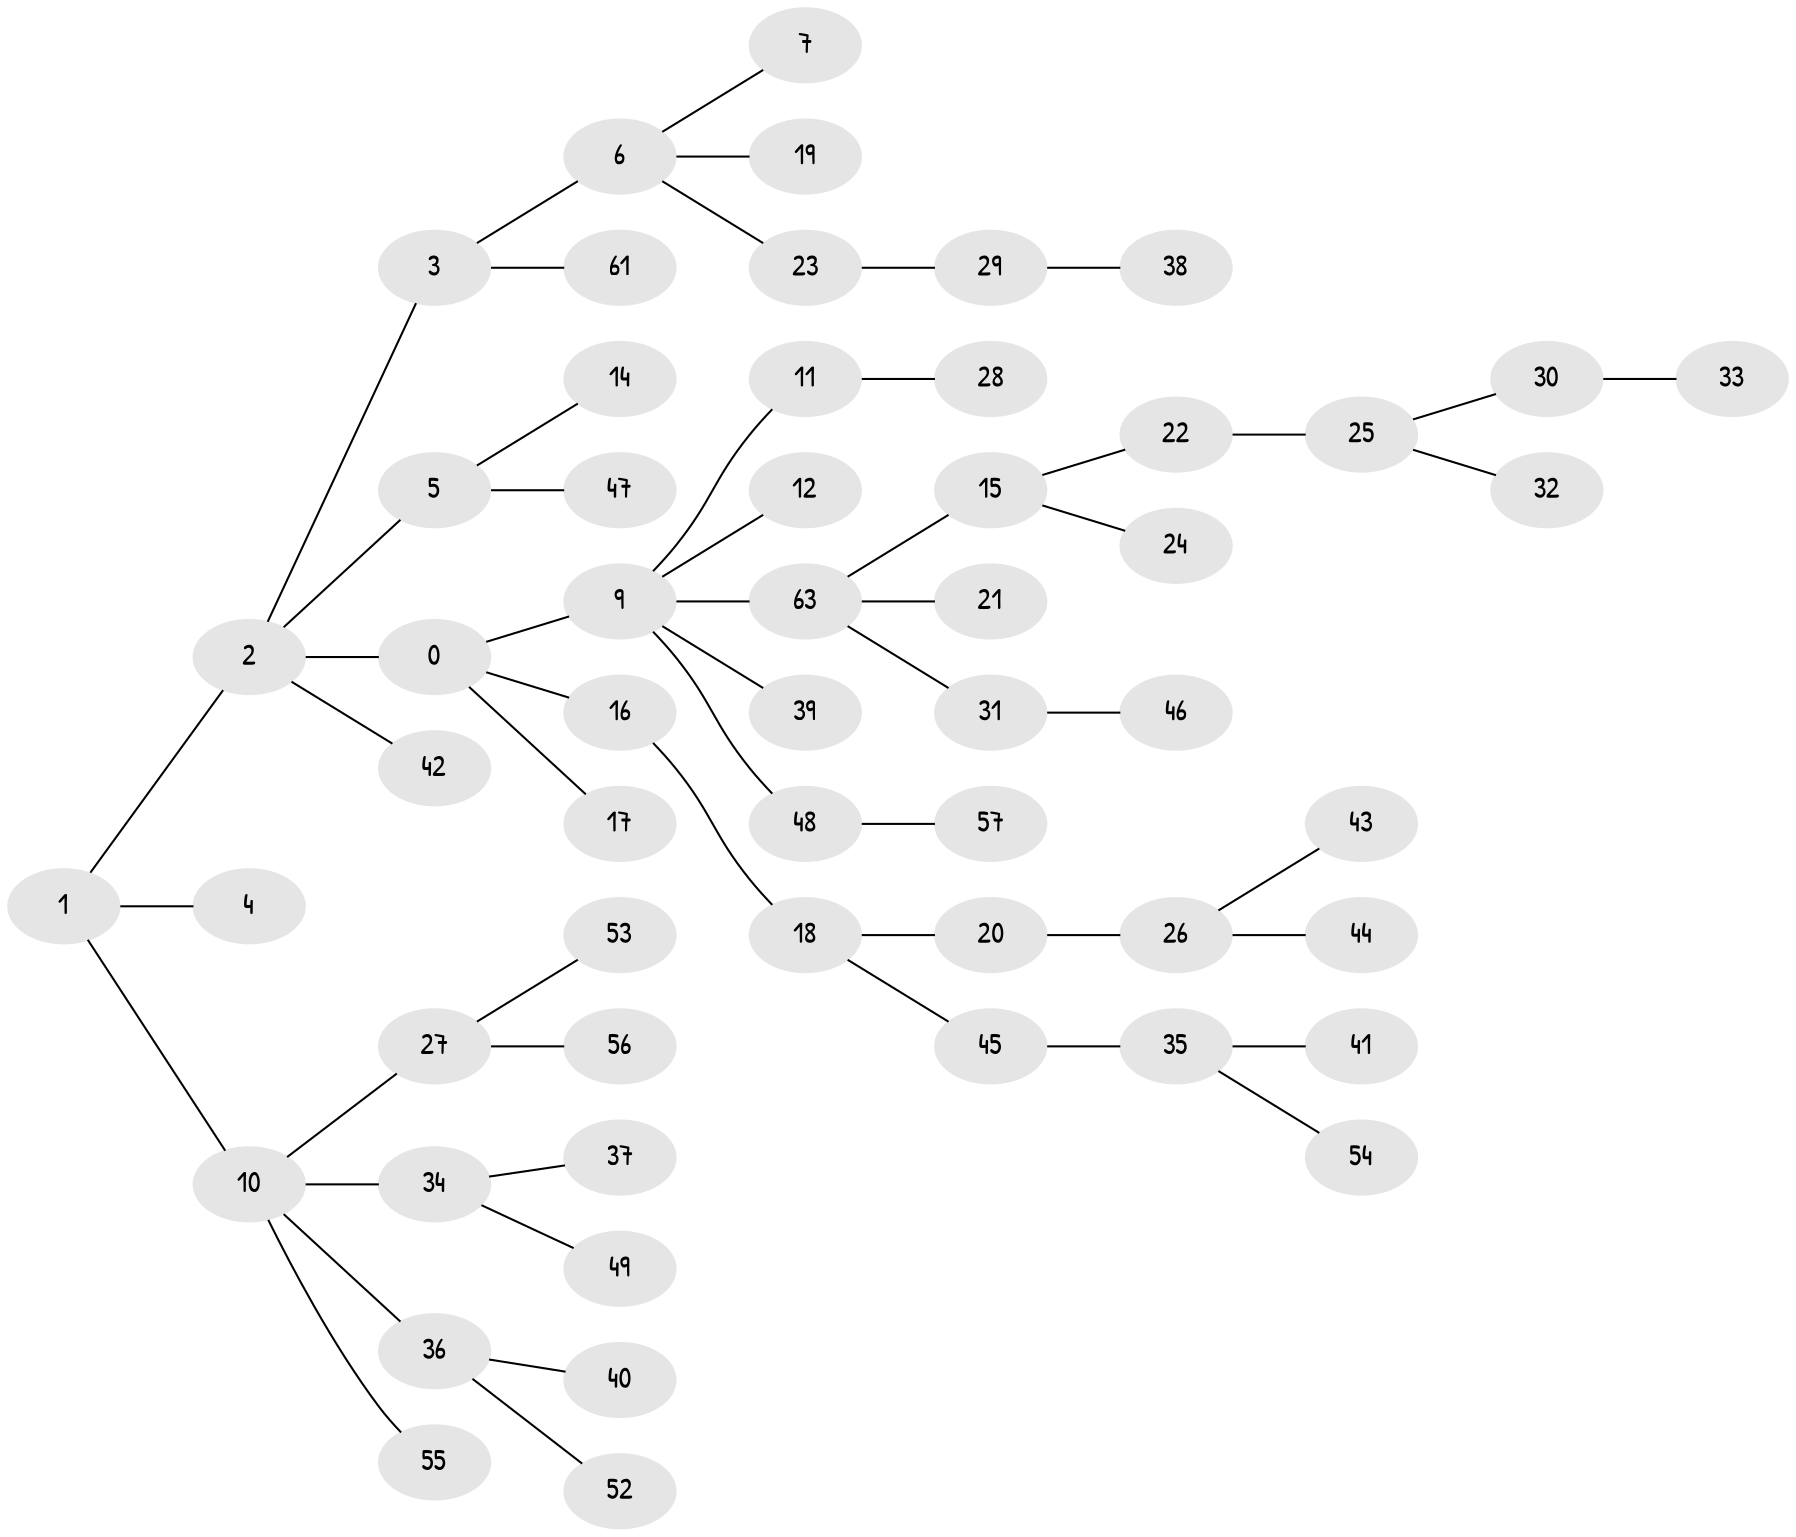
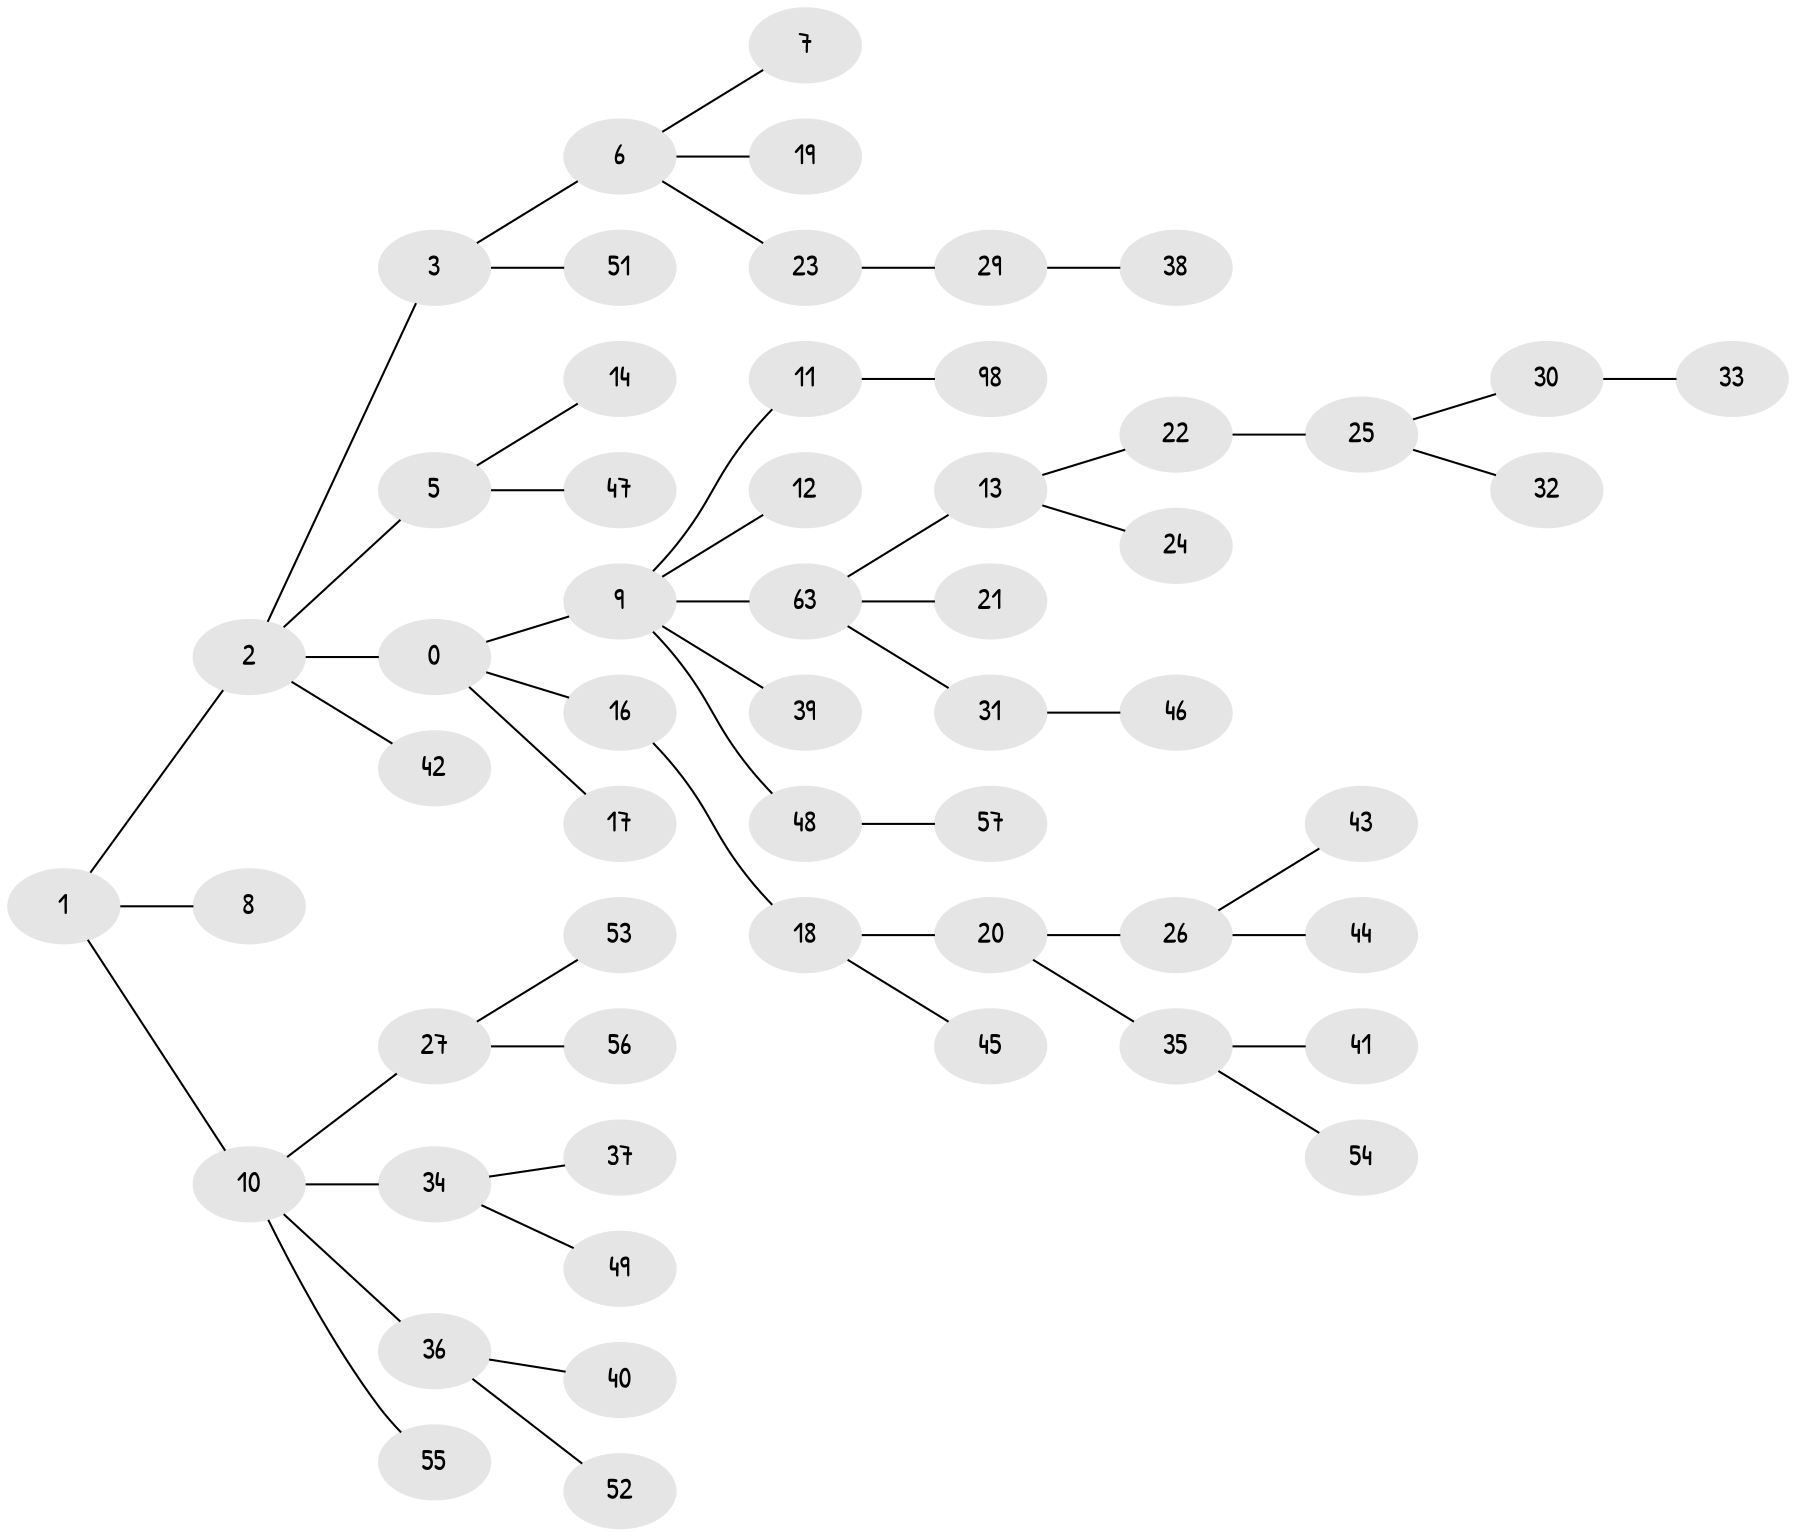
node "61": label "61" -> "51"
node "28": label "28" -> "98"
node "15": label "15" -> "13"
node "4": label "4" -> "8"
edge "45" -- "35": now "20" -- "35"
